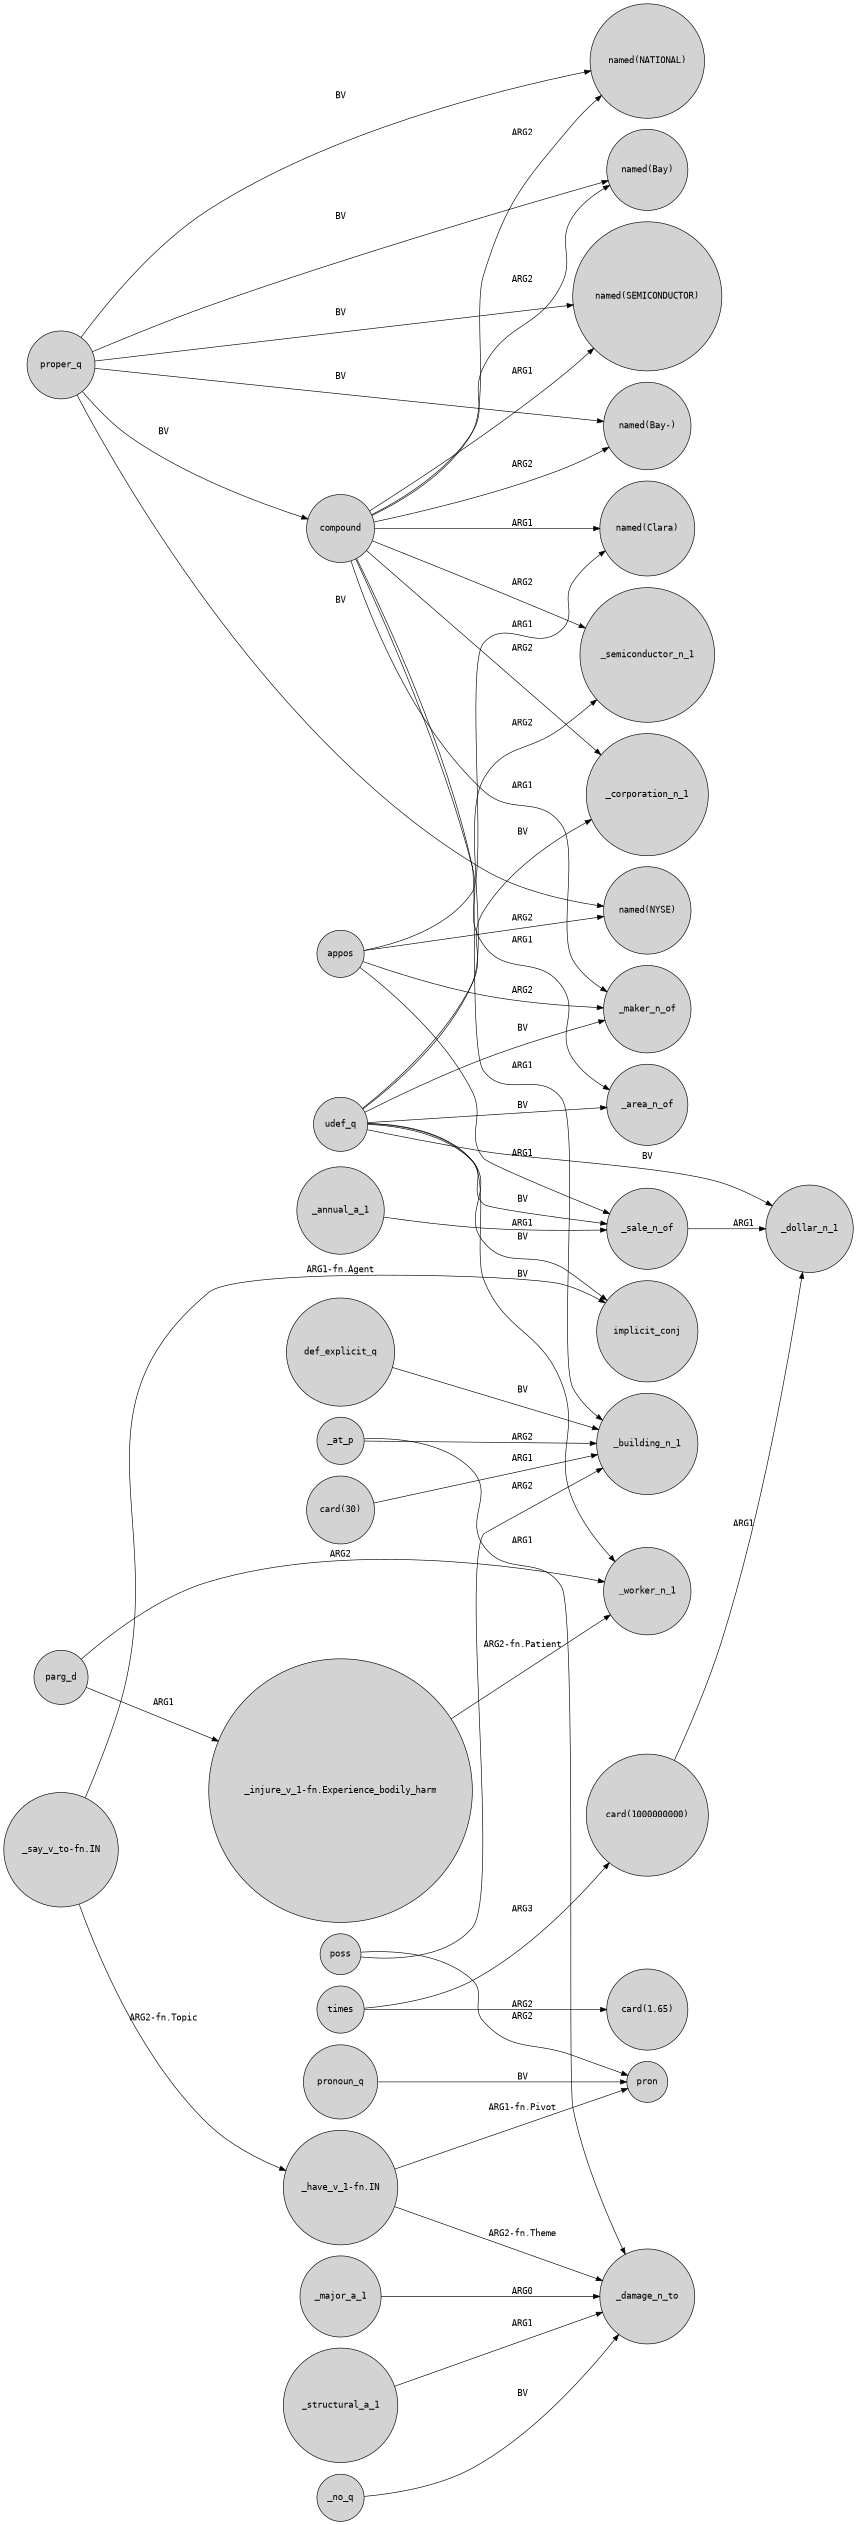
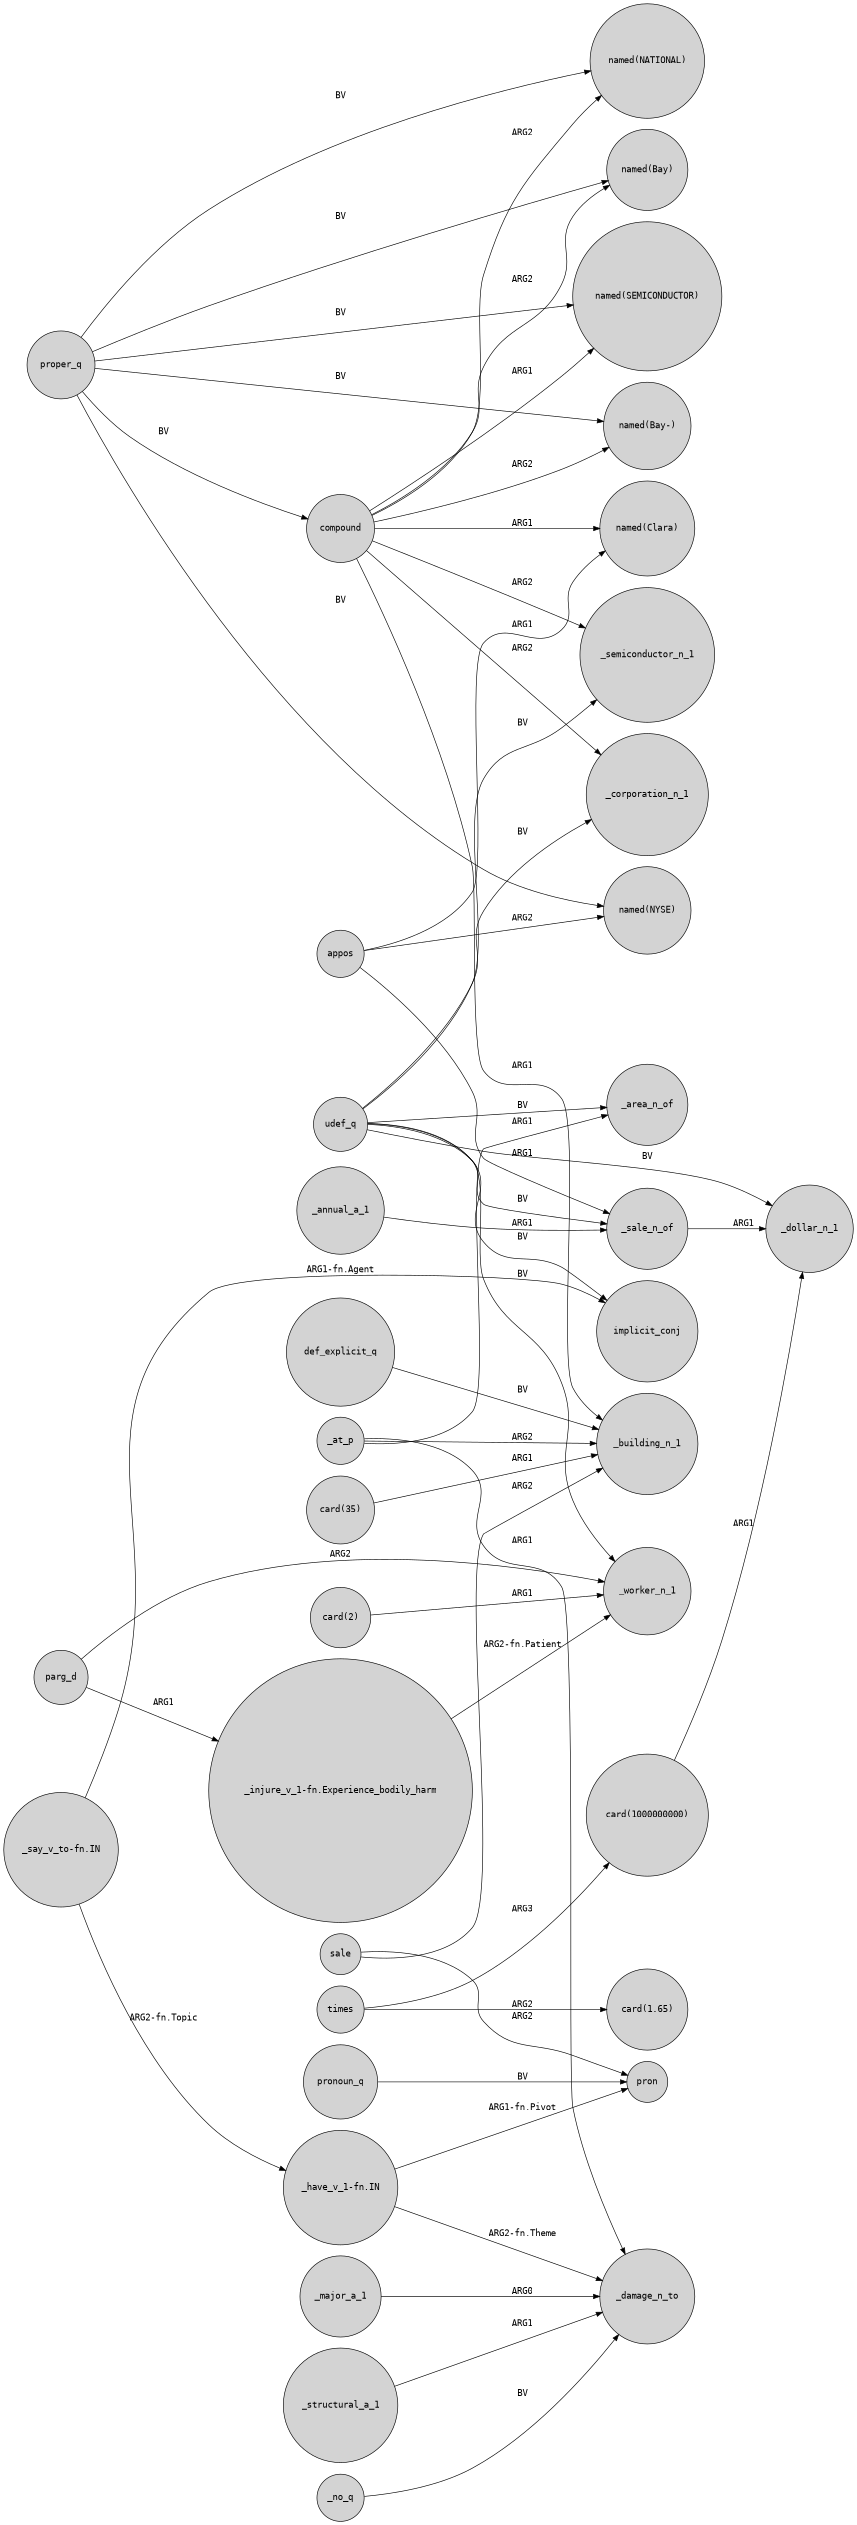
edge "udef_q" -> "_semiconductor_n_1": label "ARG2" -> "BV"
edge "compound" -> "_area_n_of": now "_at_p" -> "_area_n_of"
node "_maker_n_of": removed
node "card(30)": label "card(30)" -> "card(35)"
node "card(2)": added
node "poss": label "poss" -> "sale"
